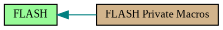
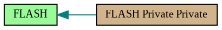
node "FLASH Private Macros": label "FLASH Private Macros" -> "FLASH Private Private"
